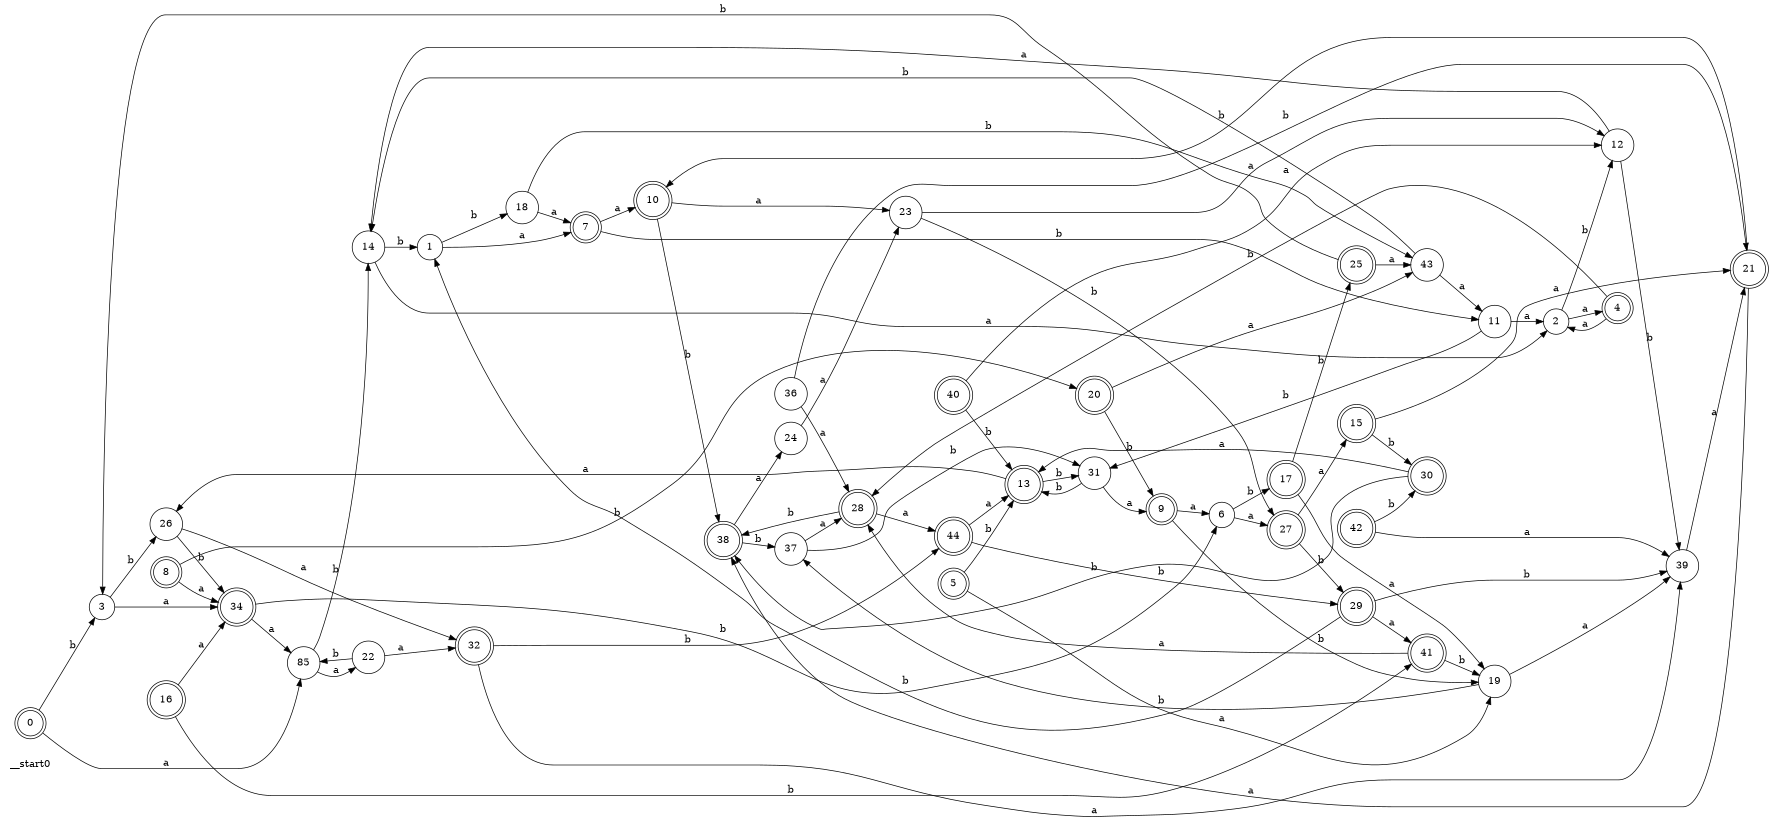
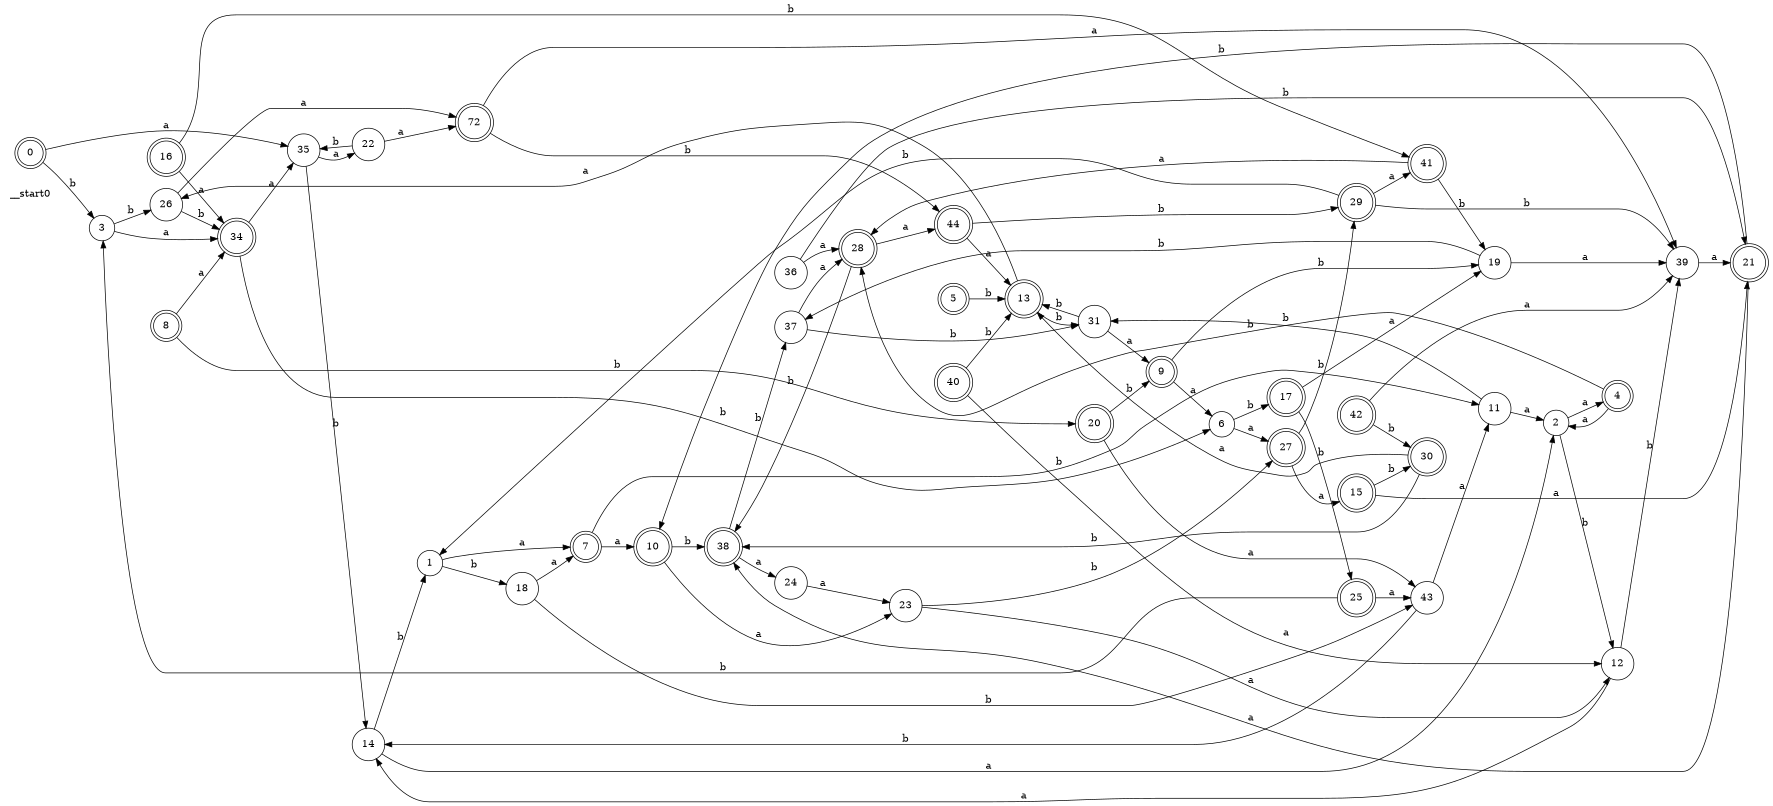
node "32": label "32" -> "72"
node "85": label "85" -> "35"
edge "5" -> "19": removed, label "a"
